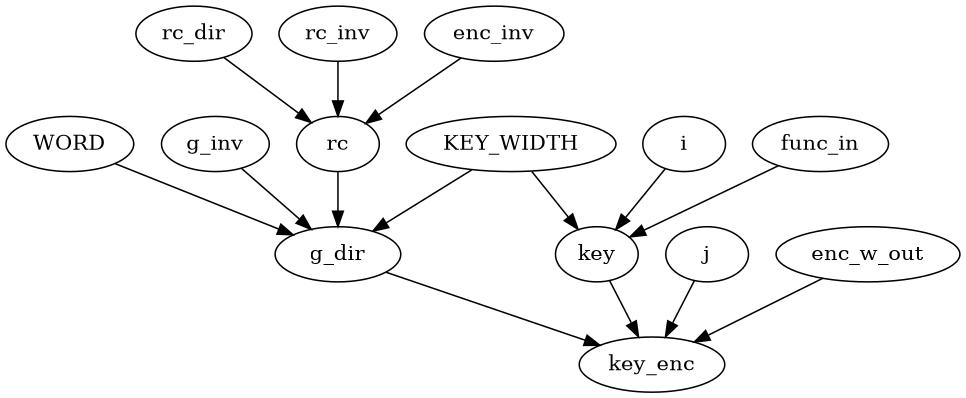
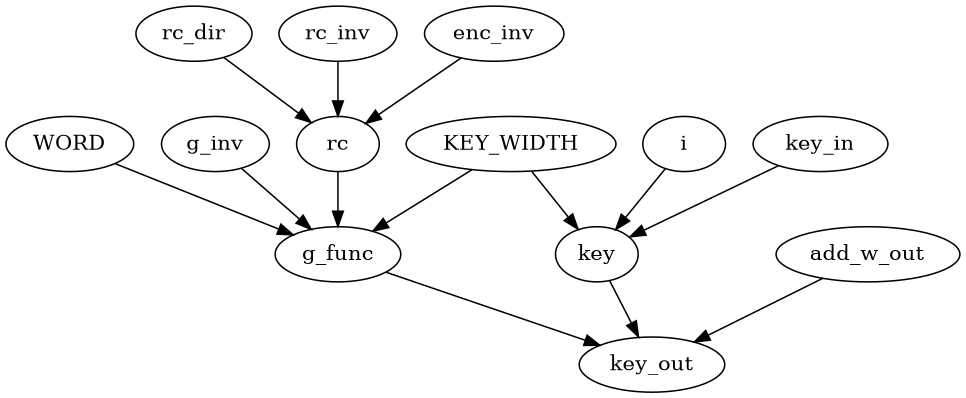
node "func_in": label "func_in" -> "key_in"
node "g_dir": label "g_dir" -> "g_func"
node "j": removed
node "enc_w_out": label "enc_w_out" -> "add_w_out"
node "key_enc": label "key_enc" -> "key_out"
